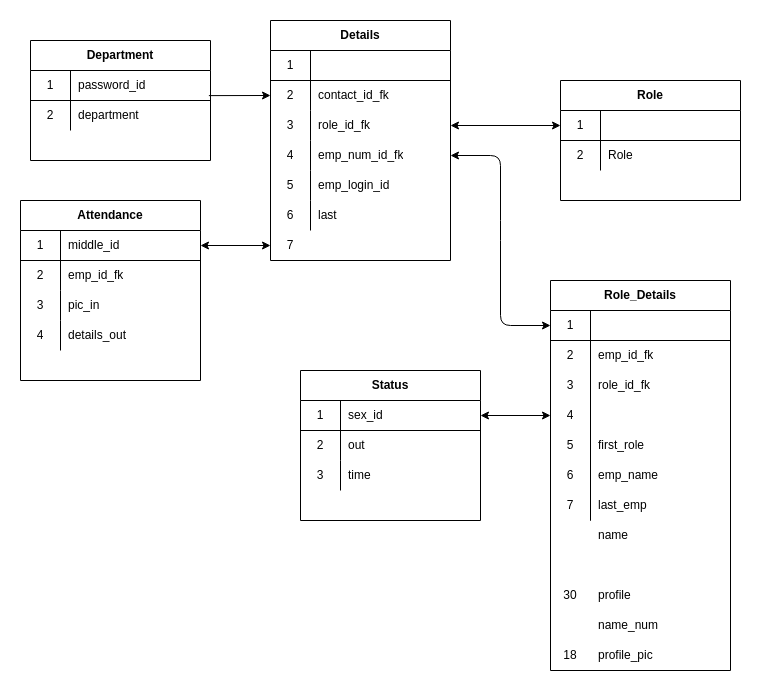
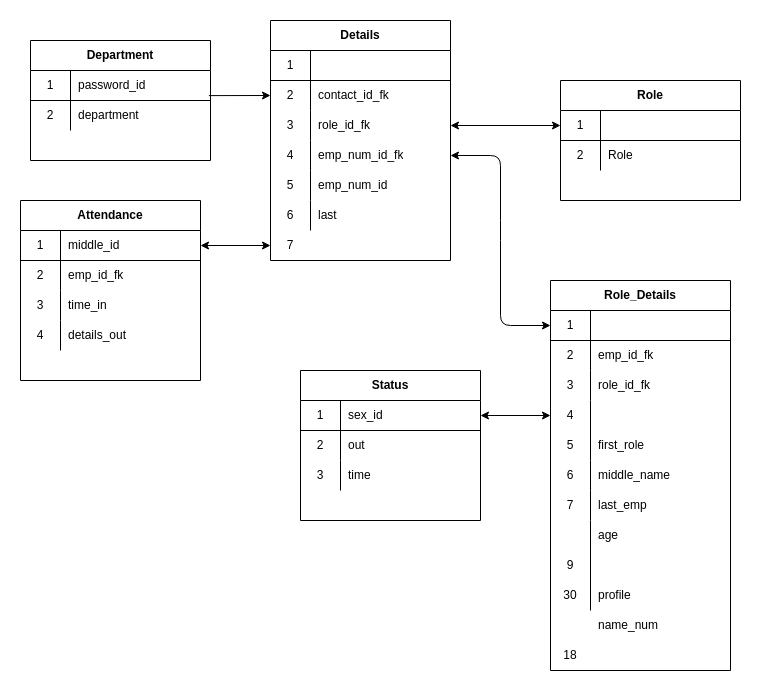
node "emp_login_id": label "emp_login_id" -> "emp_num_id"
node "pic_in": label "pic_in" -> "time_in"
node "emp_name": label "emp_name" -> "middle_name"
node "name": label "name" -> "age"
node "9": added
node "profile_pic": removed
